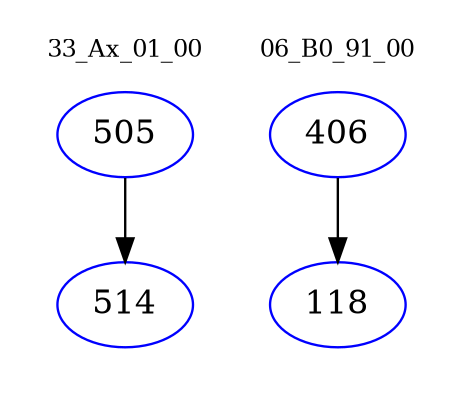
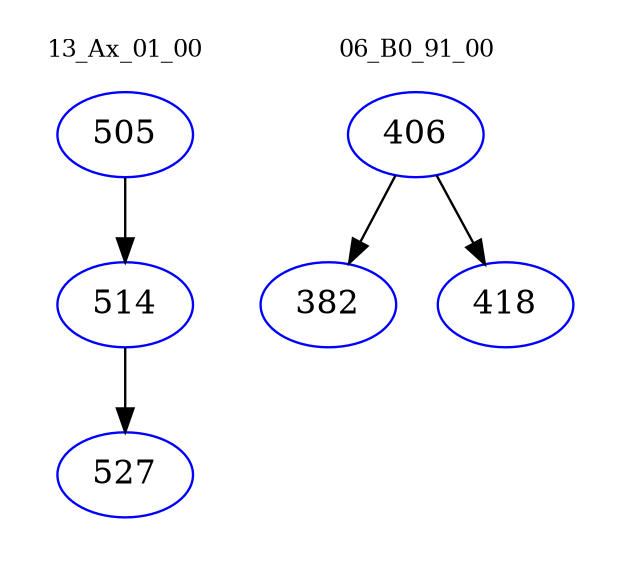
cluster "33_Ax_01_00": label "33_Ax_01_00" -> "13_Ax_01_00"
node "382": added
node "118": label "118" -> "418"
node "527": added
